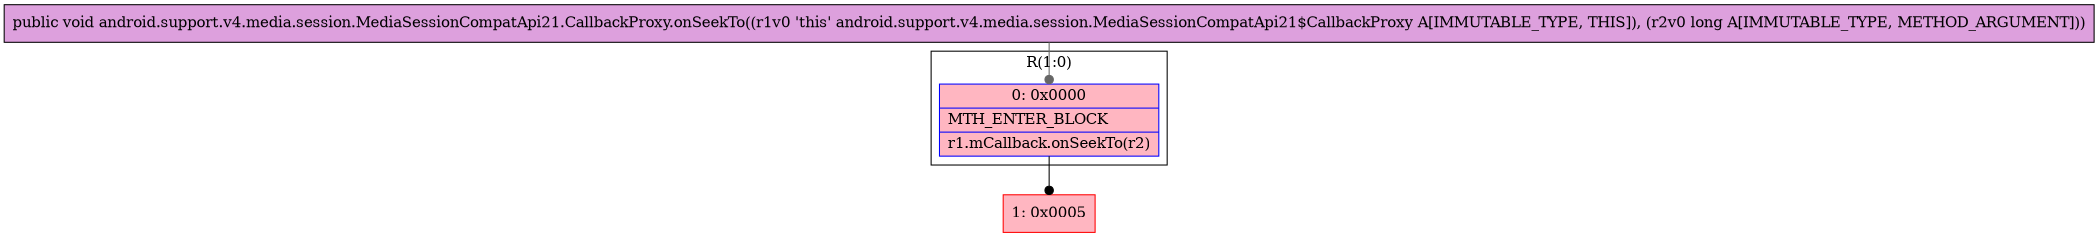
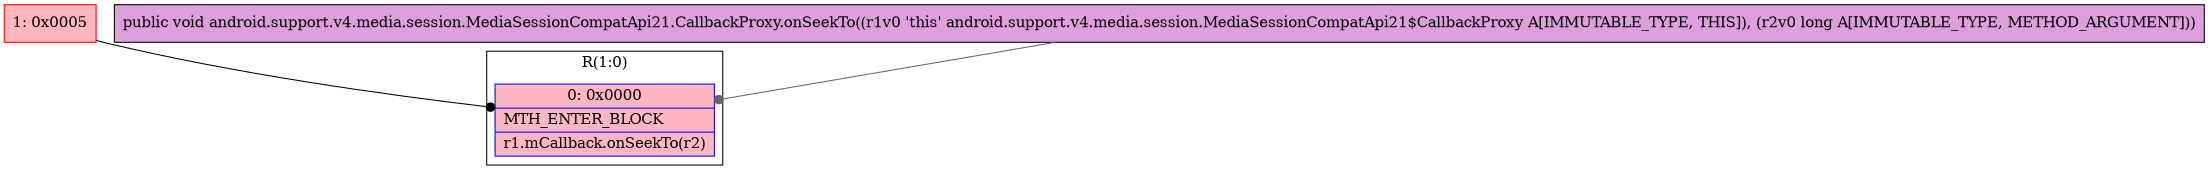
edge "0: 0x0000" -> "1: 0x0005": reversed
